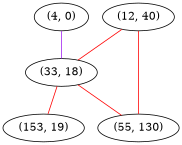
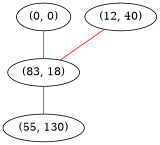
node "(4, 0)": label "(4, 0)" -> "(0, 0)"
node "(33, 18)": label "(33, 18)" -> "(83, 18)"
edge "(12, 40)" -- "(55, 130)": removed
node "(153, 19)": removed
